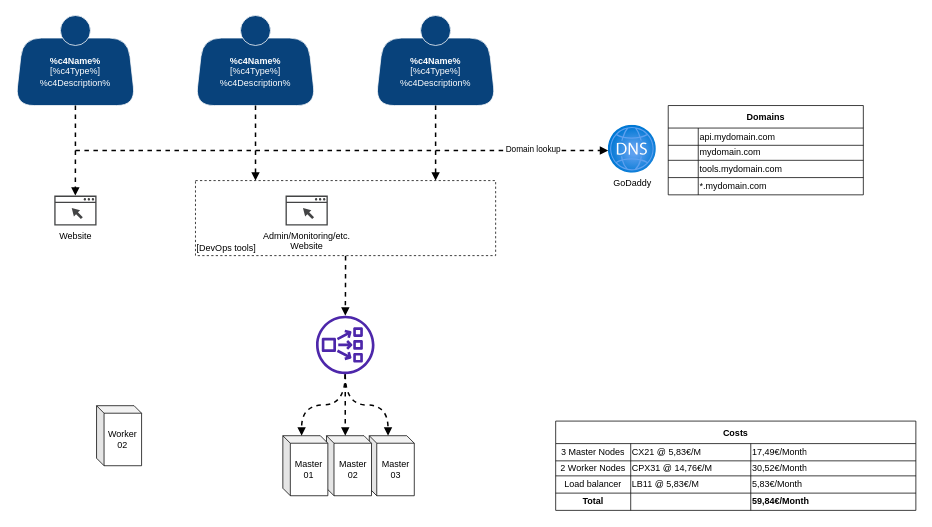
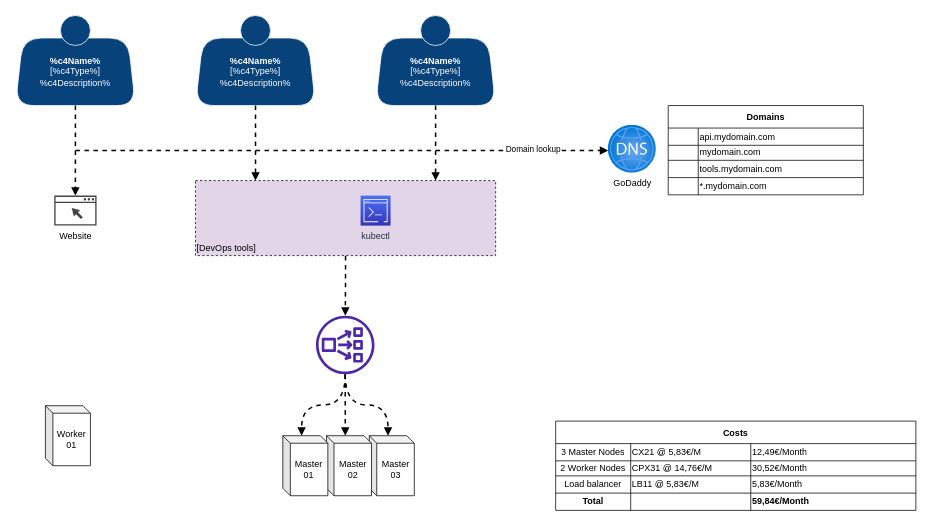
node "Admin/Monitoring/etc. Website": removed
node "kubectl": added
node "[DevOps tools]": fillcolor #ffffff -> #e1d5e7
node "Worker 01": added
node "Worker 02": removed
node "17,49€/Month": label "17,49€/Month" -> "12,49€/Month"
